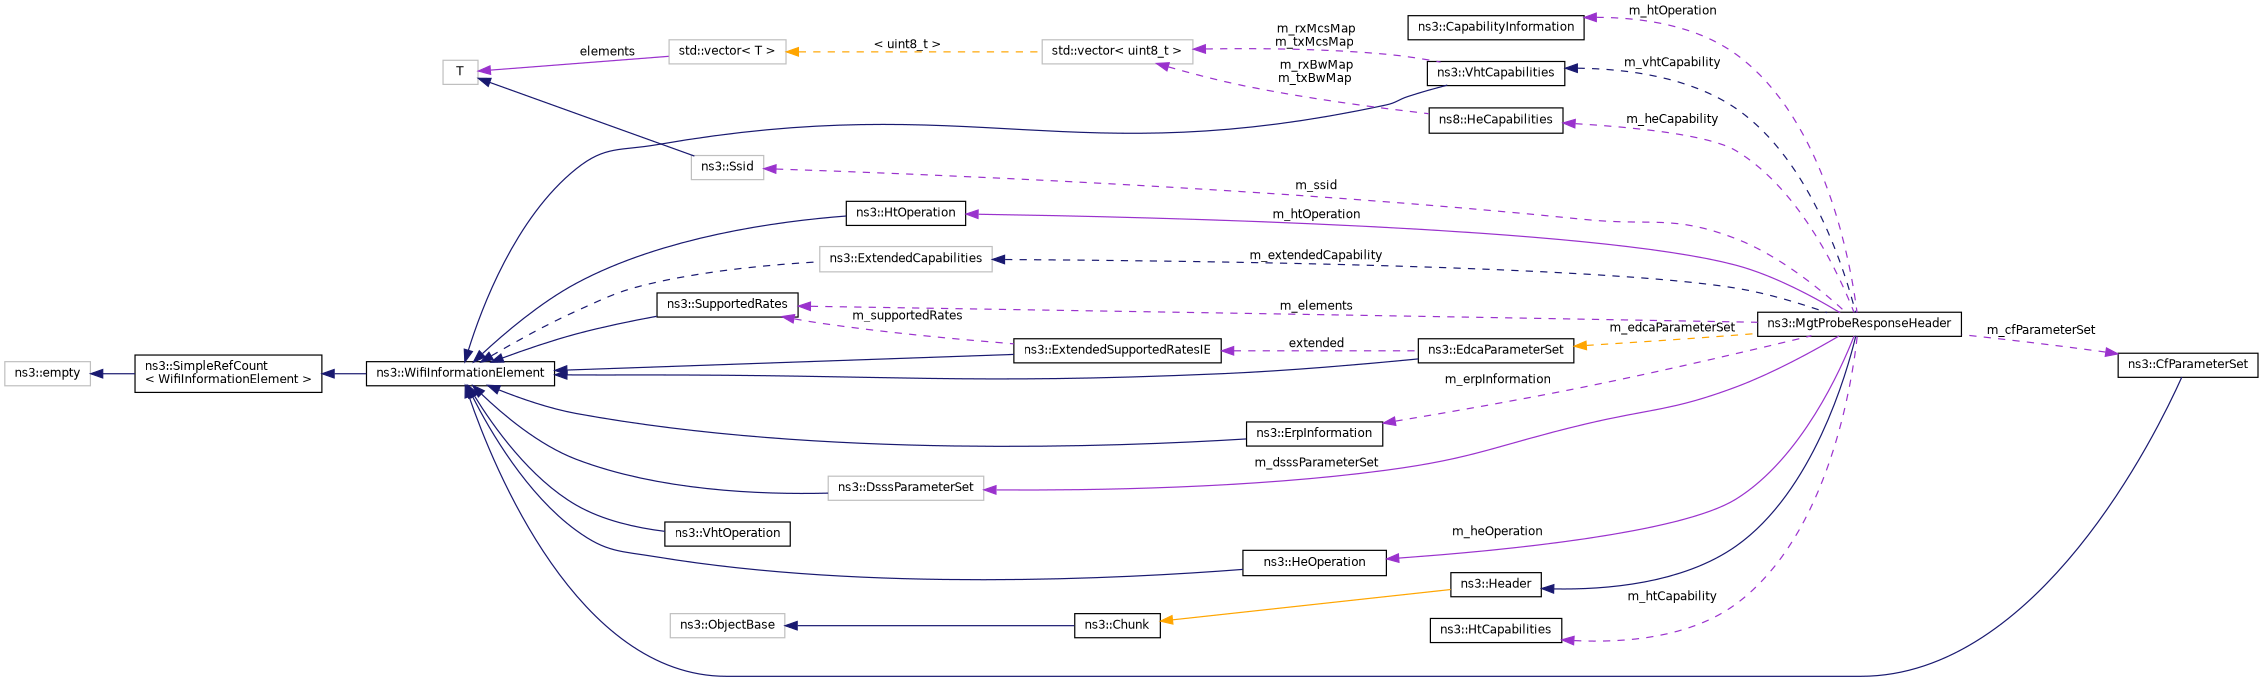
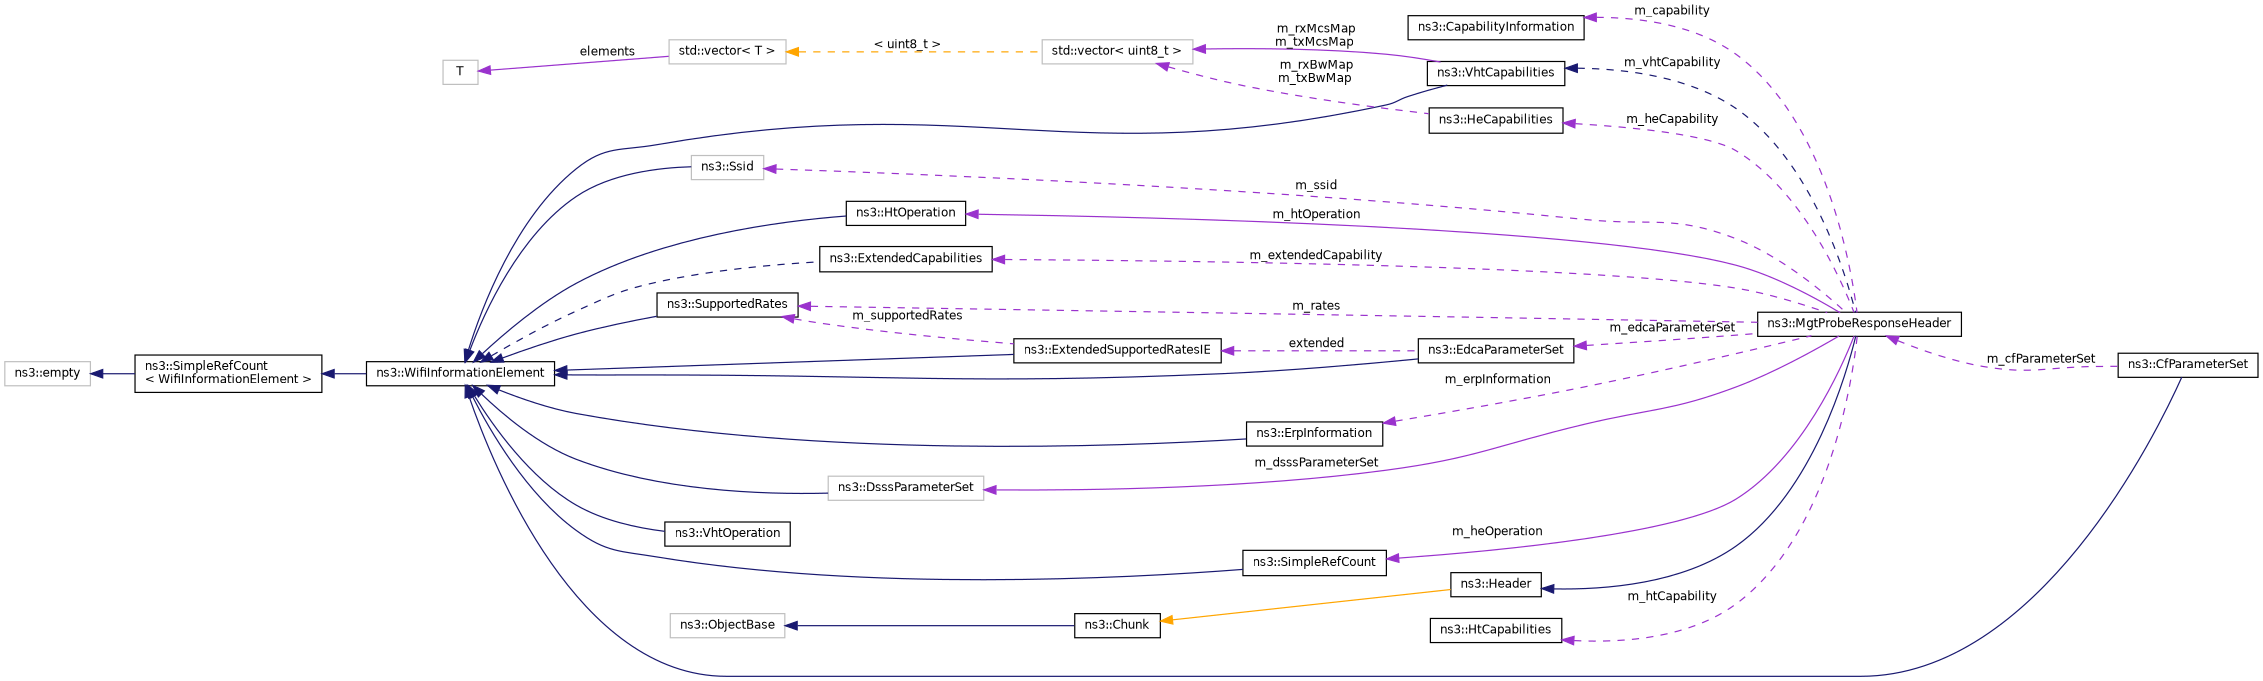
edge "ns3::MgtProbeResponseHeader" -> "ns3::CapabilityInformation": label " m_htOperation" -> " m_capability"
edge "ns3::VhtCapabilities" -> "std::vector< uint8_t >": style dashed -> solid
edge "ns3::Ssid" -> "T": now "ns3::Ssid" -> "ns3::WifiInformationElement"
node "ns8::HeCapabilities": label "ns8::HeCapabilities" -> "ns3::HeCapabilities"
node "ns3::ExtendedCapabilities": color grey75 -> black
edge "ns3::MgtProbeResponseHeader" -> "ns3::ExtendedCapabilities": color midnightblue -> darkorchid3
edge "ns3::MgtProbeResponseHeader" -> "ns3::SupportedRates": label " m_elements" -> " m_rates"
edge "ns3::MgtProbeResponseHeader" -> "ns3::EdcaParameterSet": color orange -> darkorchid3
edge "ns3::MgtProbeResponseHeader" -> "ns3::CfParameterSet": reversed
node "ns3::HeOperation": label "ns3::HeOperation" -> "ns3::SimpleRefCount"
